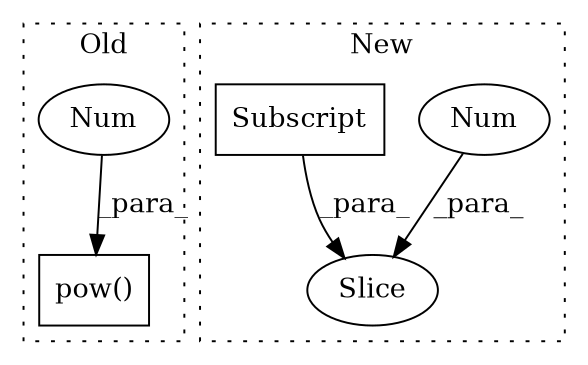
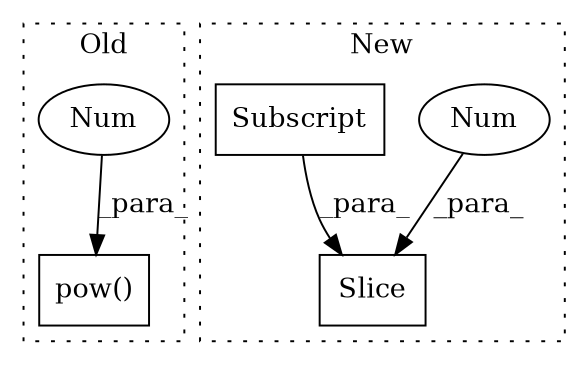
node "Slice": shape ellipse -> box
